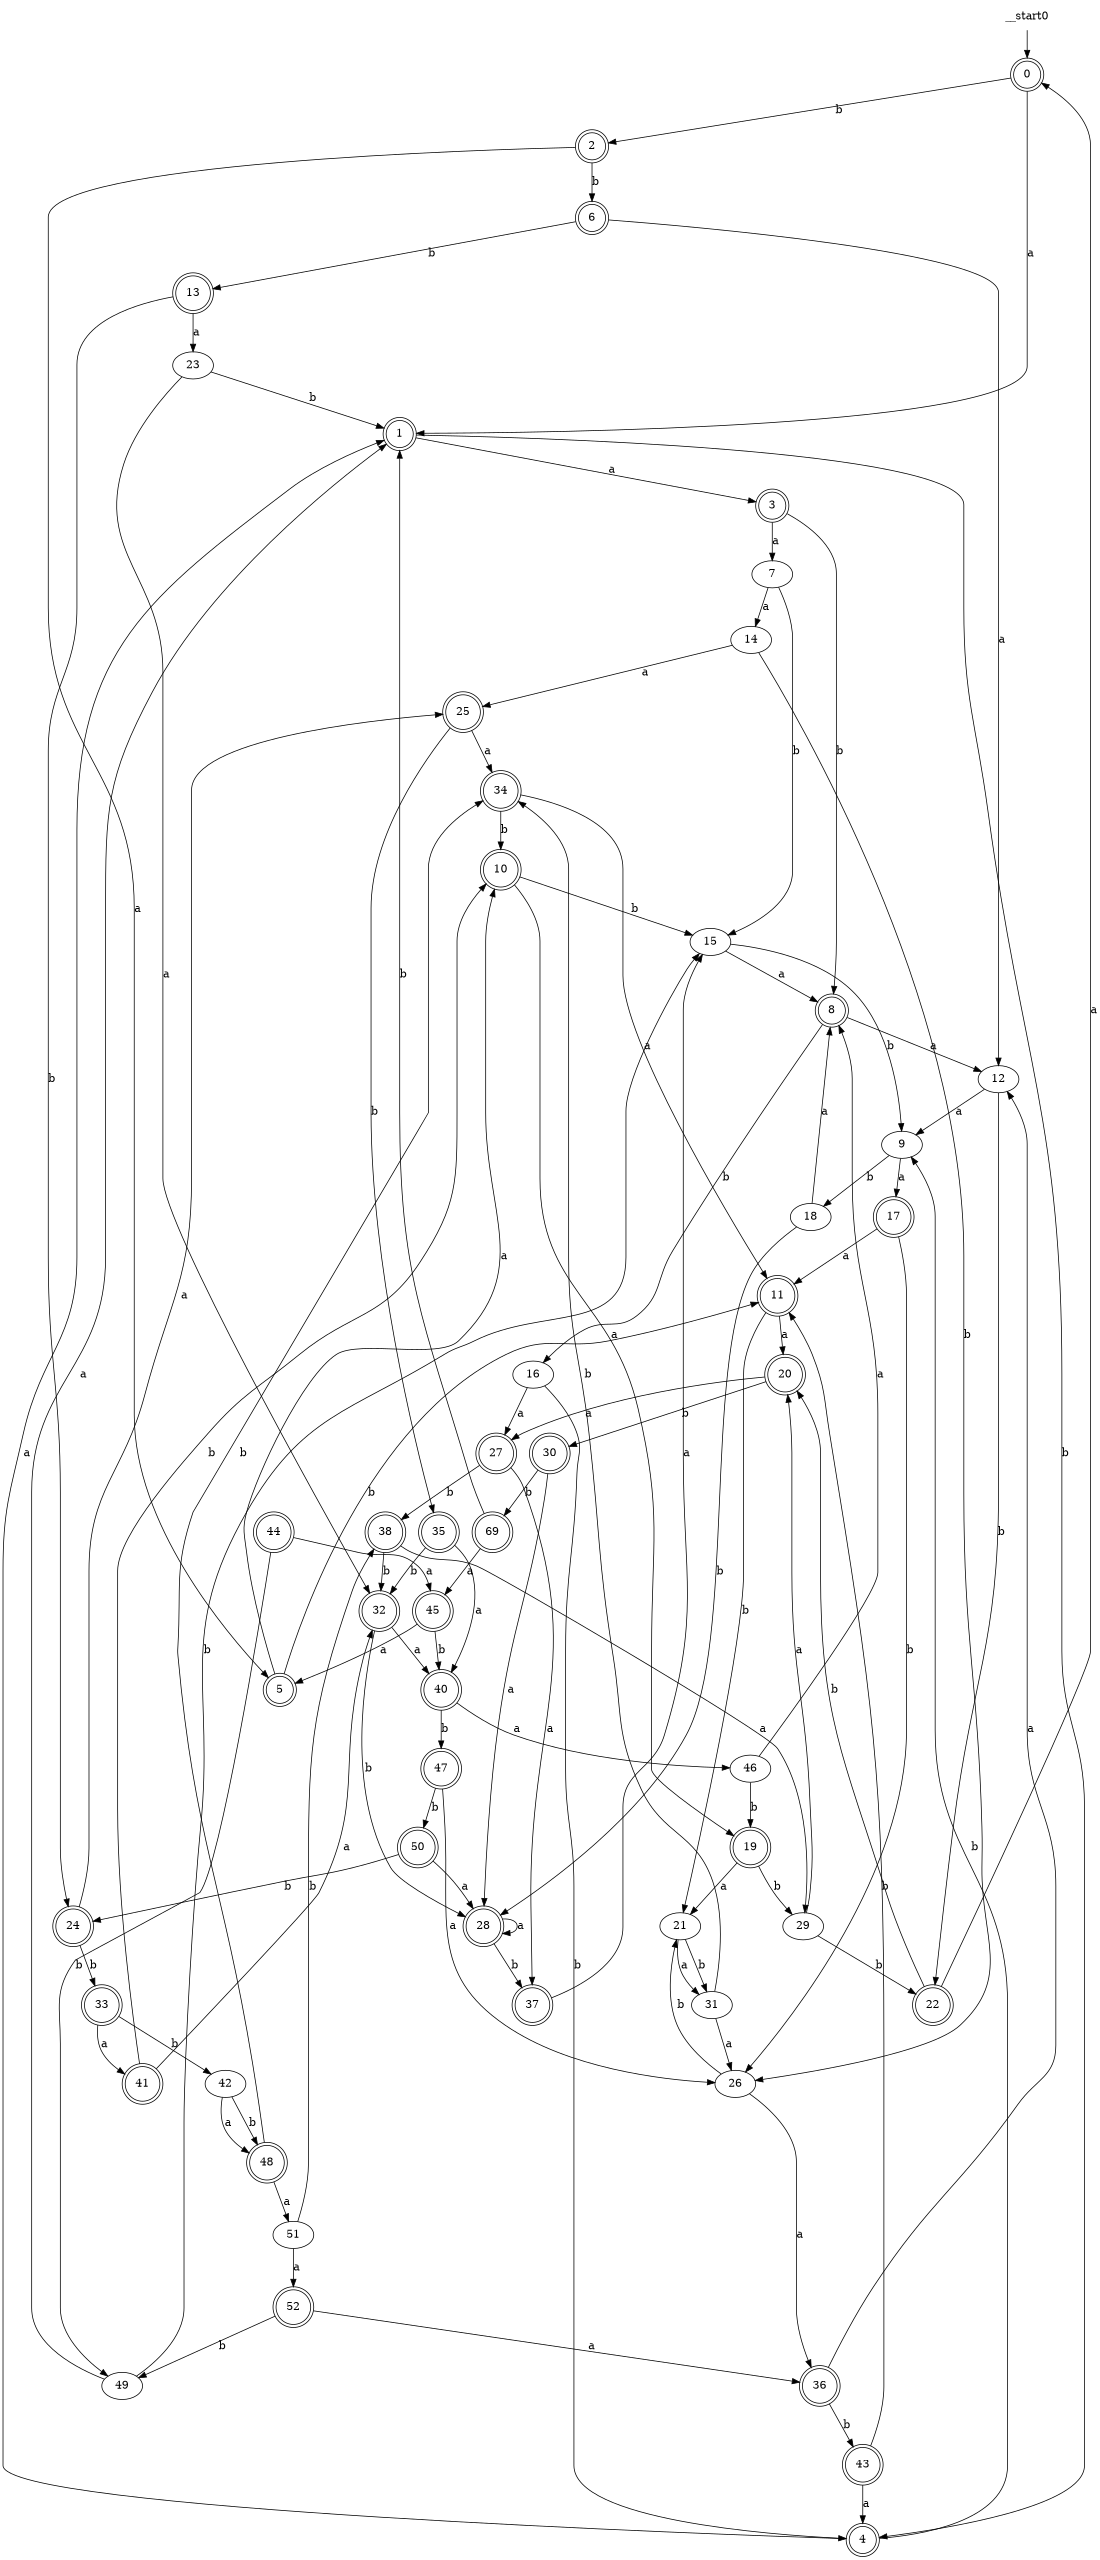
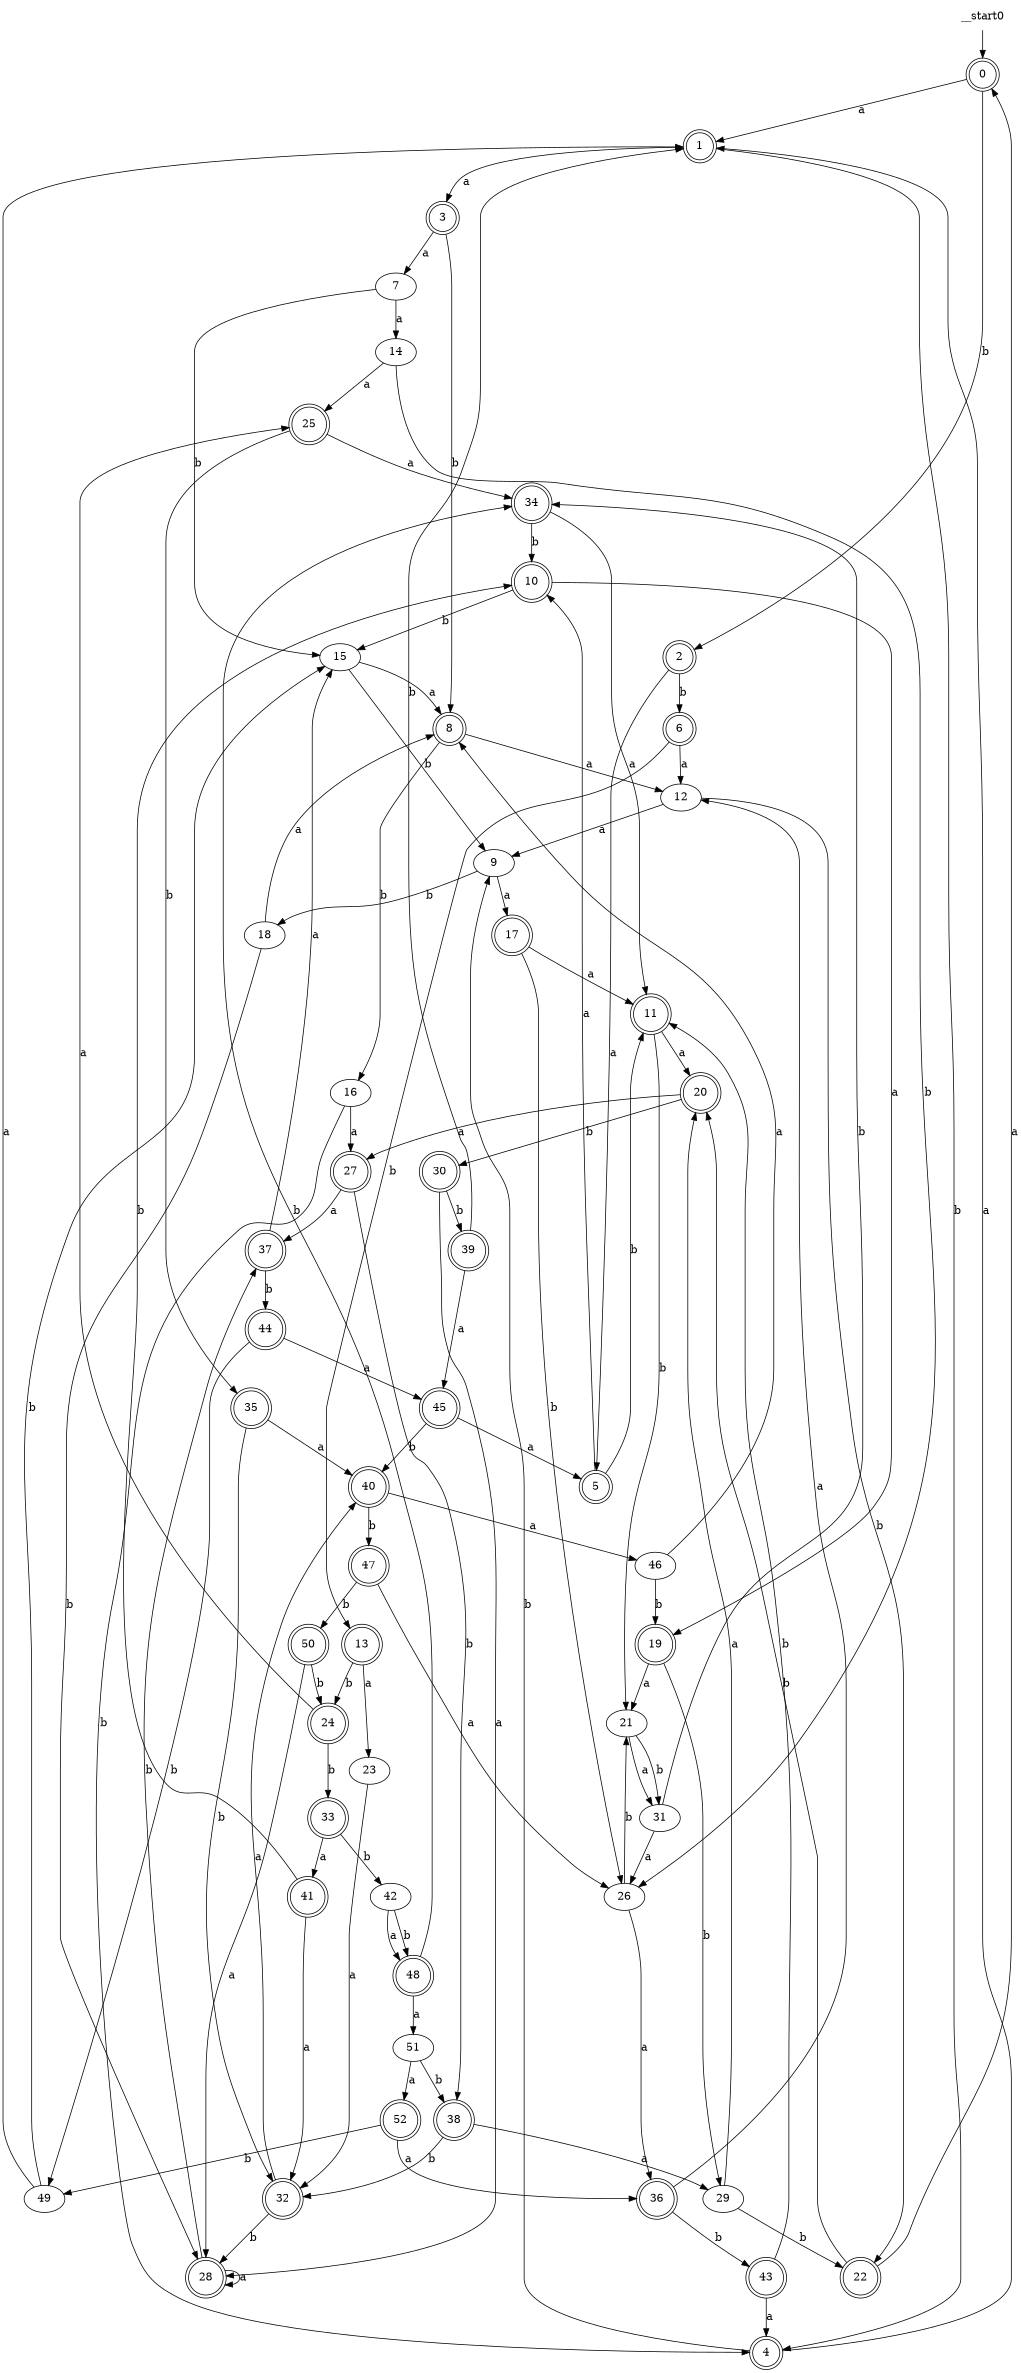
edge "23" -> "1": removed, label "b"
edge "37" -> "44": added, label "b"
node "69": label "69" -> "39"
